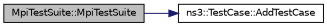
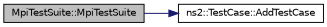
node "ns3::TestCase::AddTestCase": label "ns3::TestCase::AddTestCase" -> "ns2::TestCase::AddTestCase"
